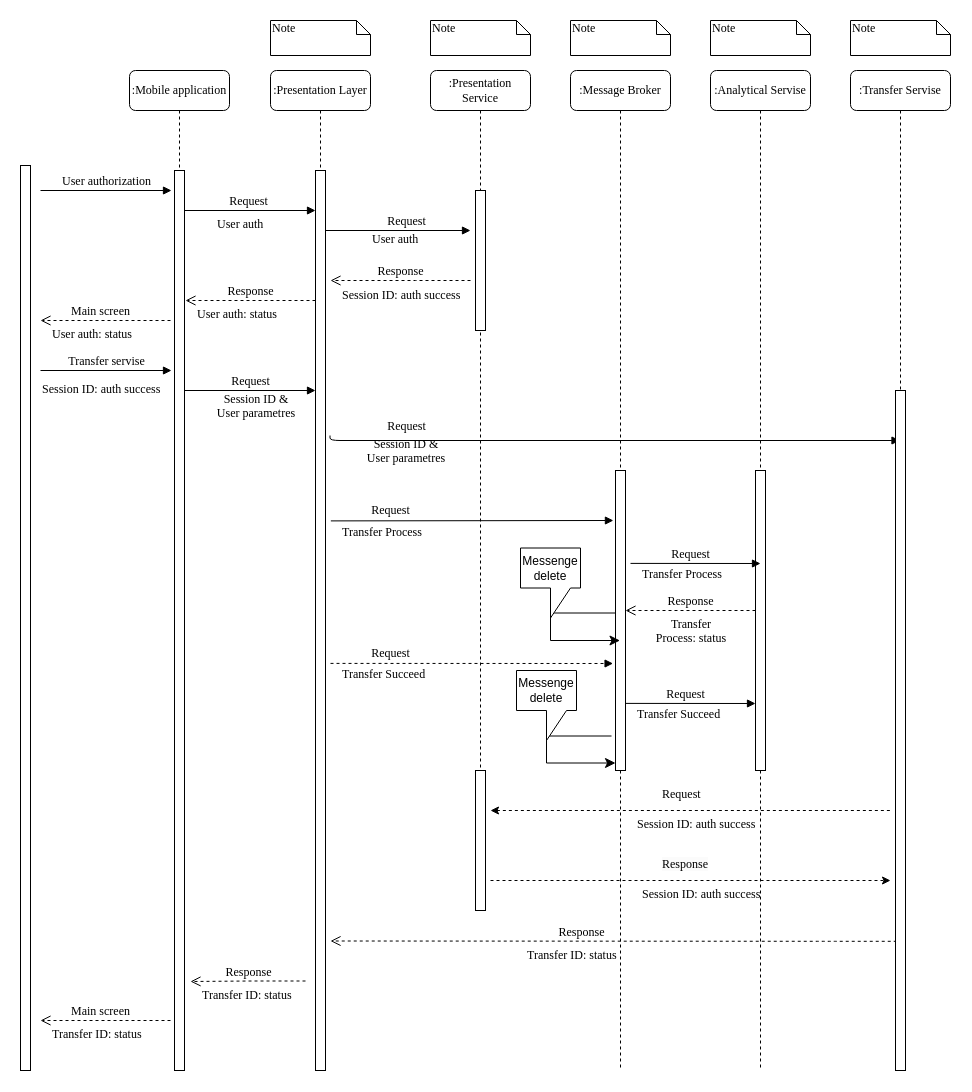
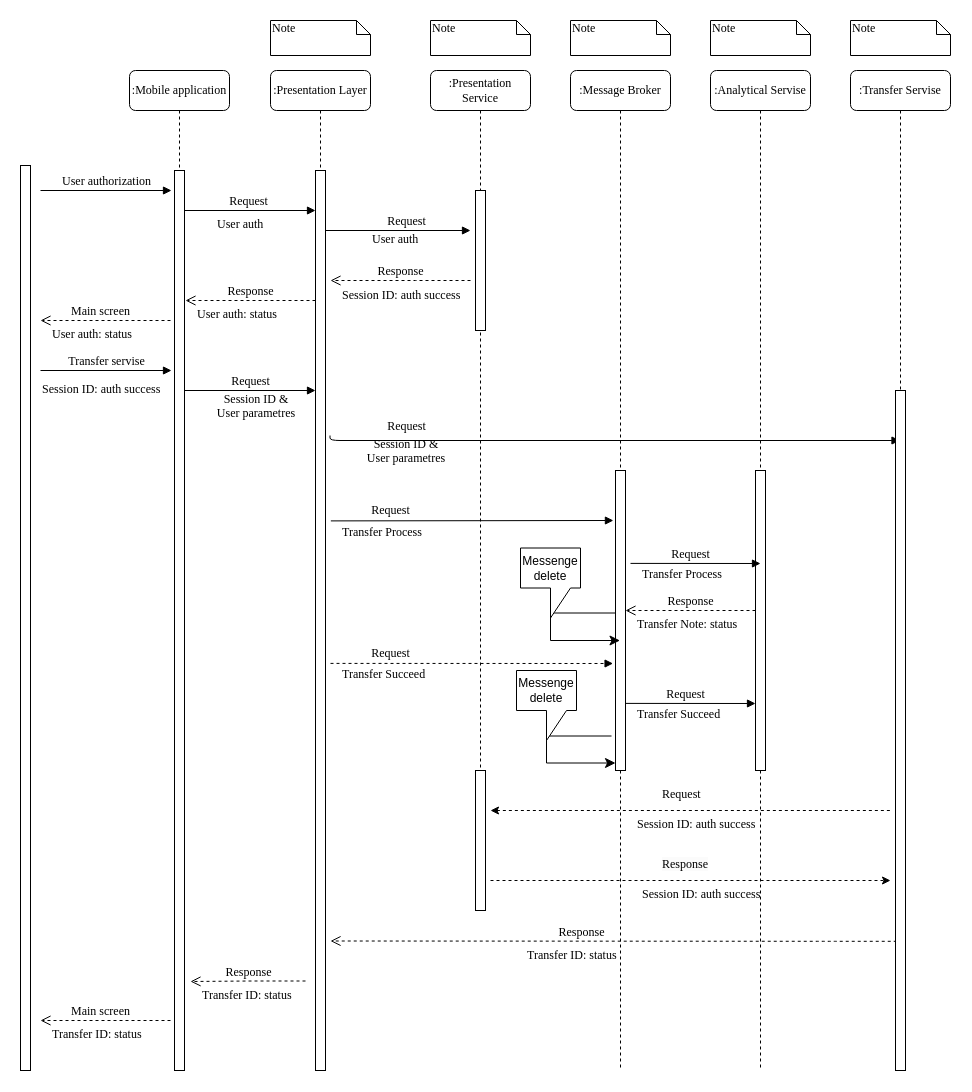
node "Transfer Process: status": label "Transfer Process: status" -> "Transfer Note: status"
